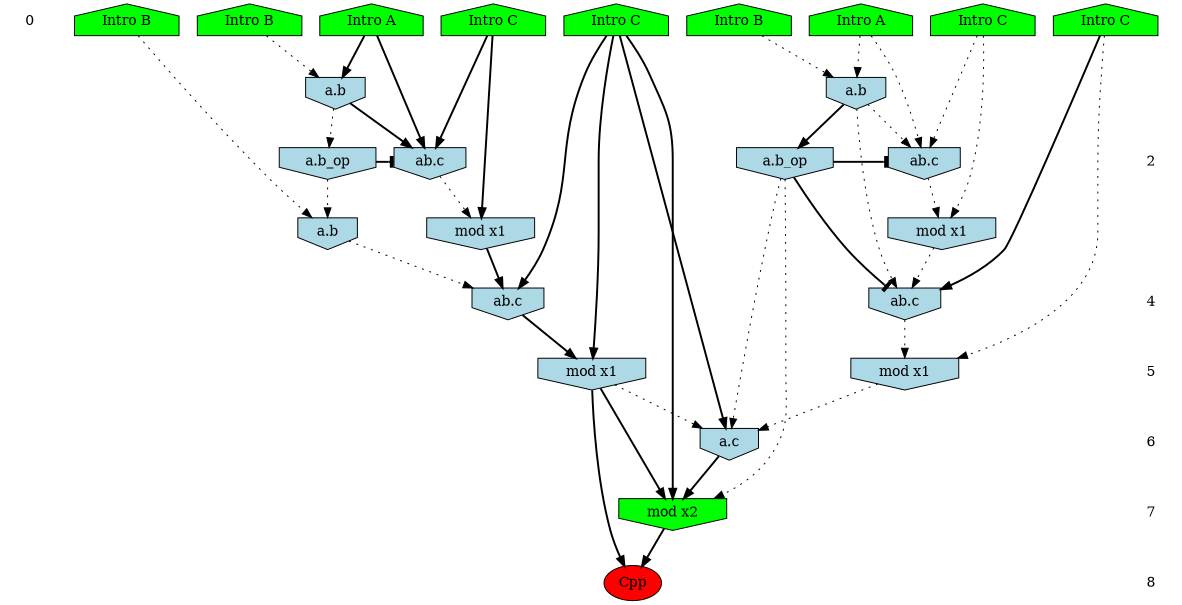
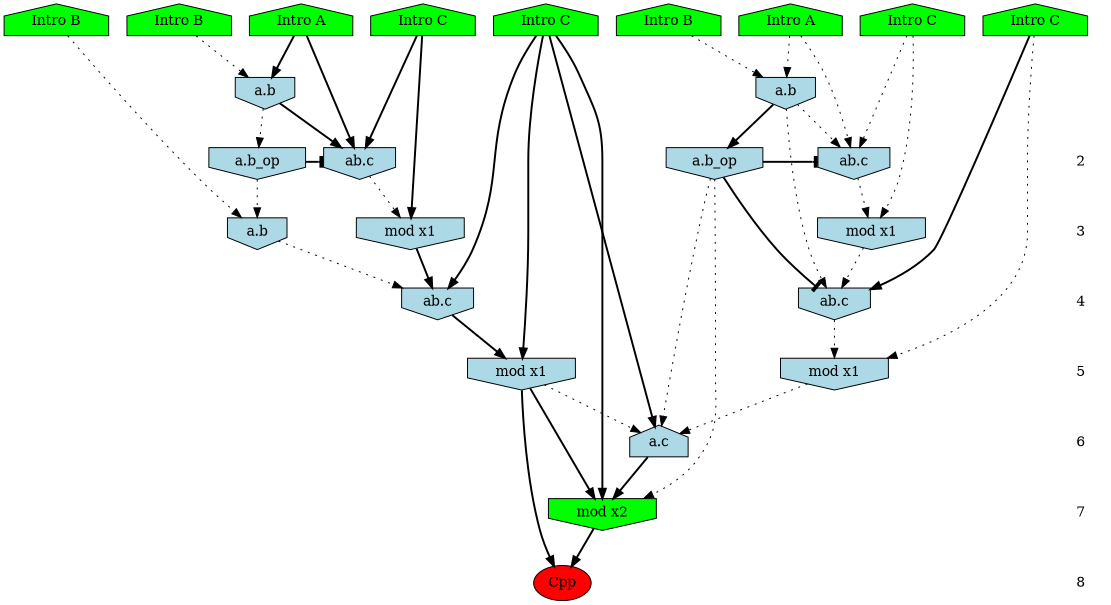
node "0": removed
node "3": added
node "a.c": shape invhouse -> house
